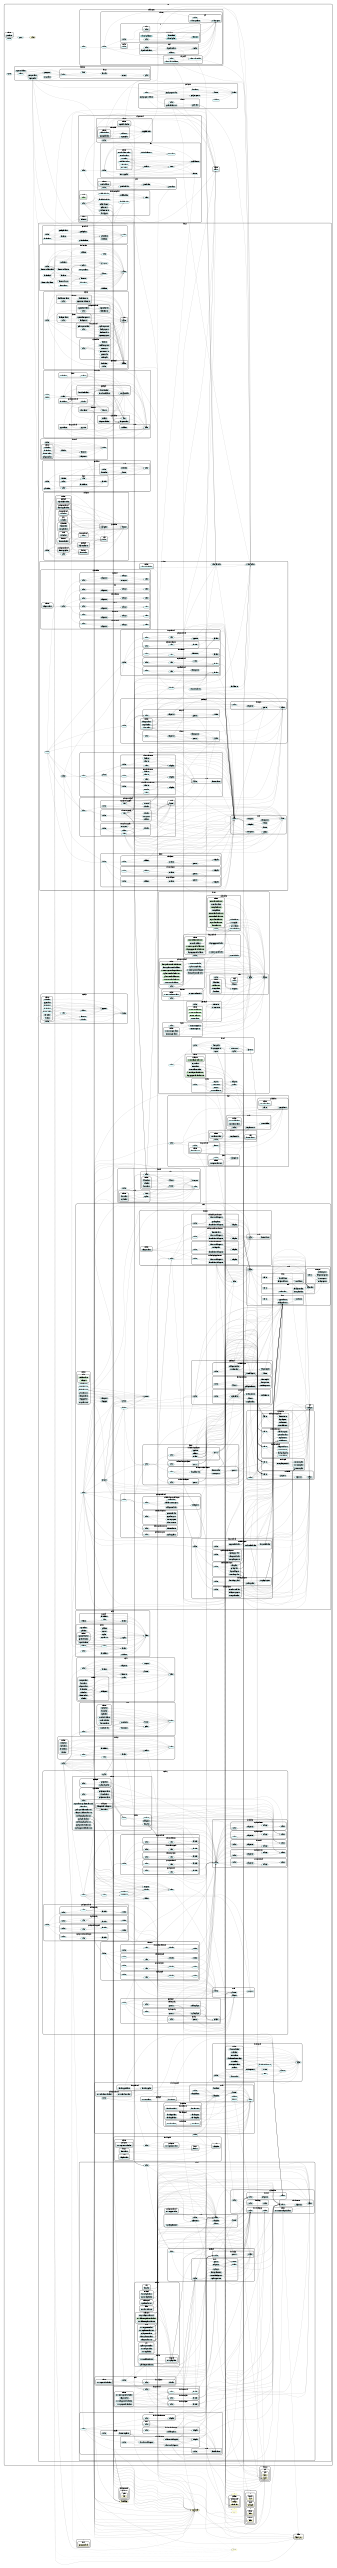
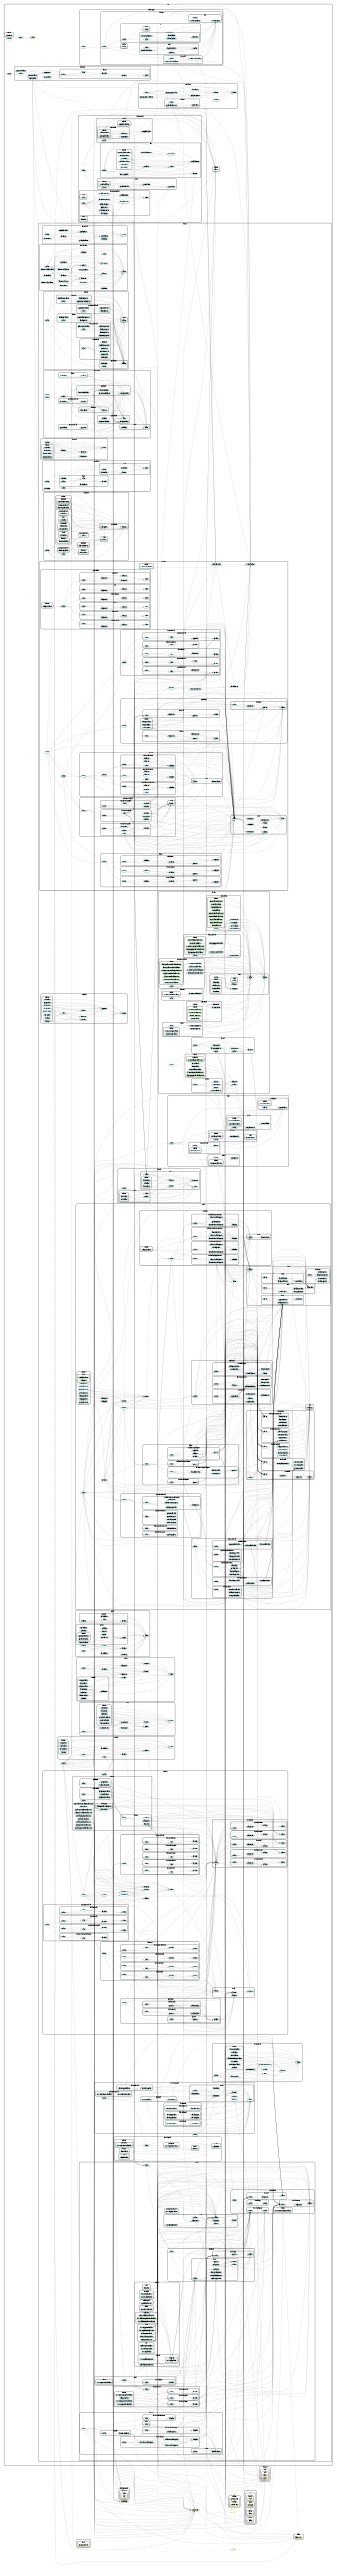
cluster "chunk_repository": label "chunk_repository" -> "chunk_branch"
